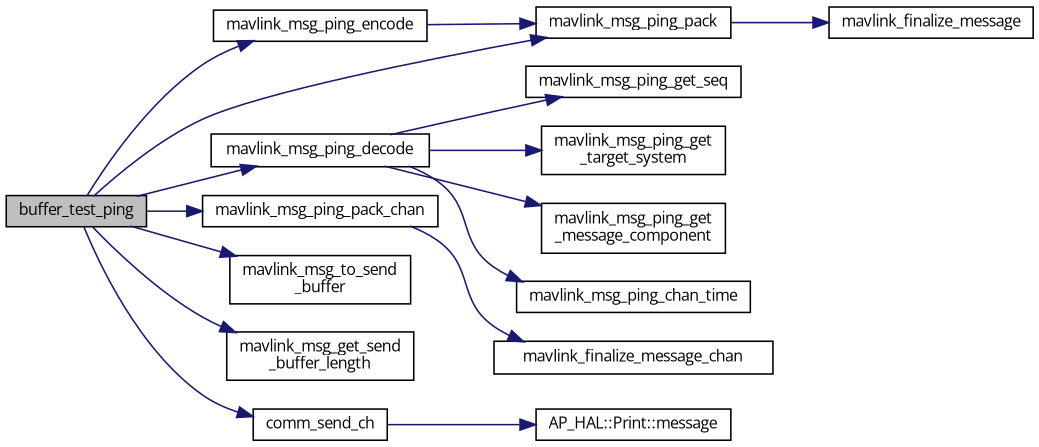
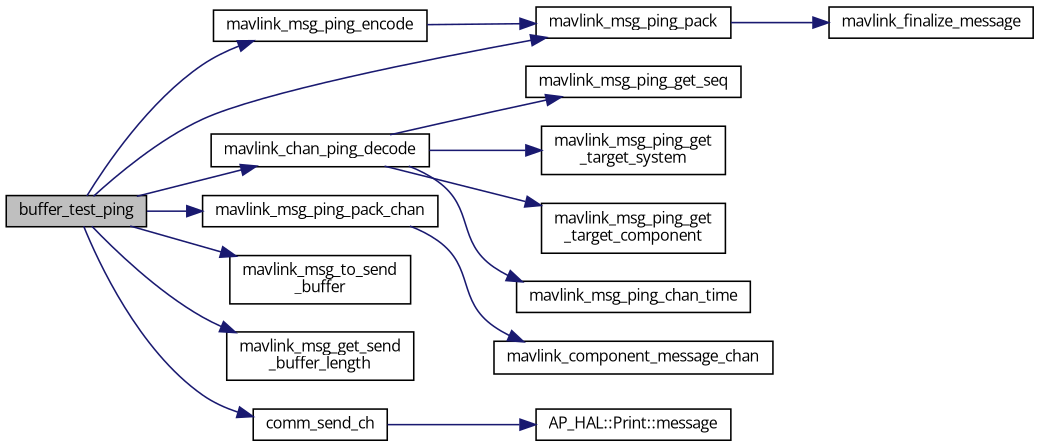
node "mavlink_msg_ping_decode": label "mavlink_msg_ping_decode" -> "mavlink_chan_ping_decode"
node "mavlink_msg_ping_get _message_component": label "mavlink_msg_ping_get _message_component" -> "mavlink_msg_ping_get _target_component"
node "mavlink_finalize_message_chan": label "mavlink_finalize_message_chan" -> "mavlink_component_message_chan"
